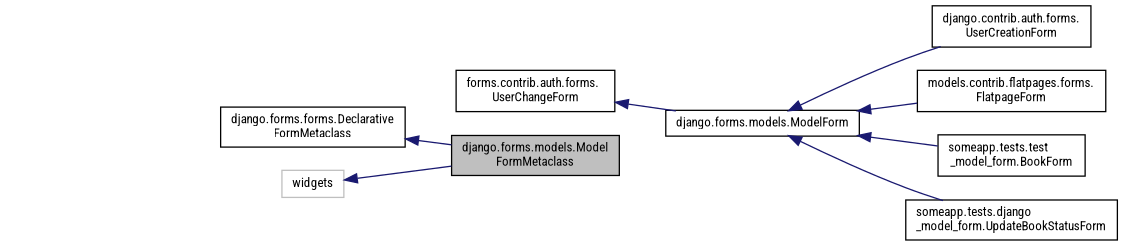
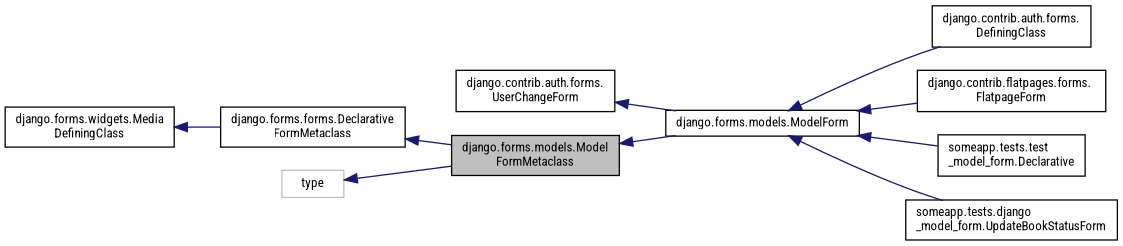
node "django.contrib.auth.forms. UserCreationForm": label "django.contrib.auth.forms. UserCreationForm" -> "django.contrib.auth.forms. DefiningClass"
node "forms.contrib.auth.forms. UserChangeForm": label "forms.contrib.auth.forms. UserChangeForm" -> "django.contrib.auth.forms. UserChangeForm"
node "models.contrib.flatpages.forms. FlatpageForm": label "models.contrib.flatpages.forms. FlatpageForm" -> "django.contrib.flatpages.forms. FlatpageForm"
node "django.forms.widgets.Media DefiningClass": added
edge "django.forms.models.ModelForm" -> "django.forms.models.Model FormMetaclass": added
node "someapp.tests.test _model_form.BookForm": label "someapp.tests.test _model_form.BookForm" -> "someapp.tests.test _model_form.Declarative"
node "widgets": label "widgets" -> "type"
